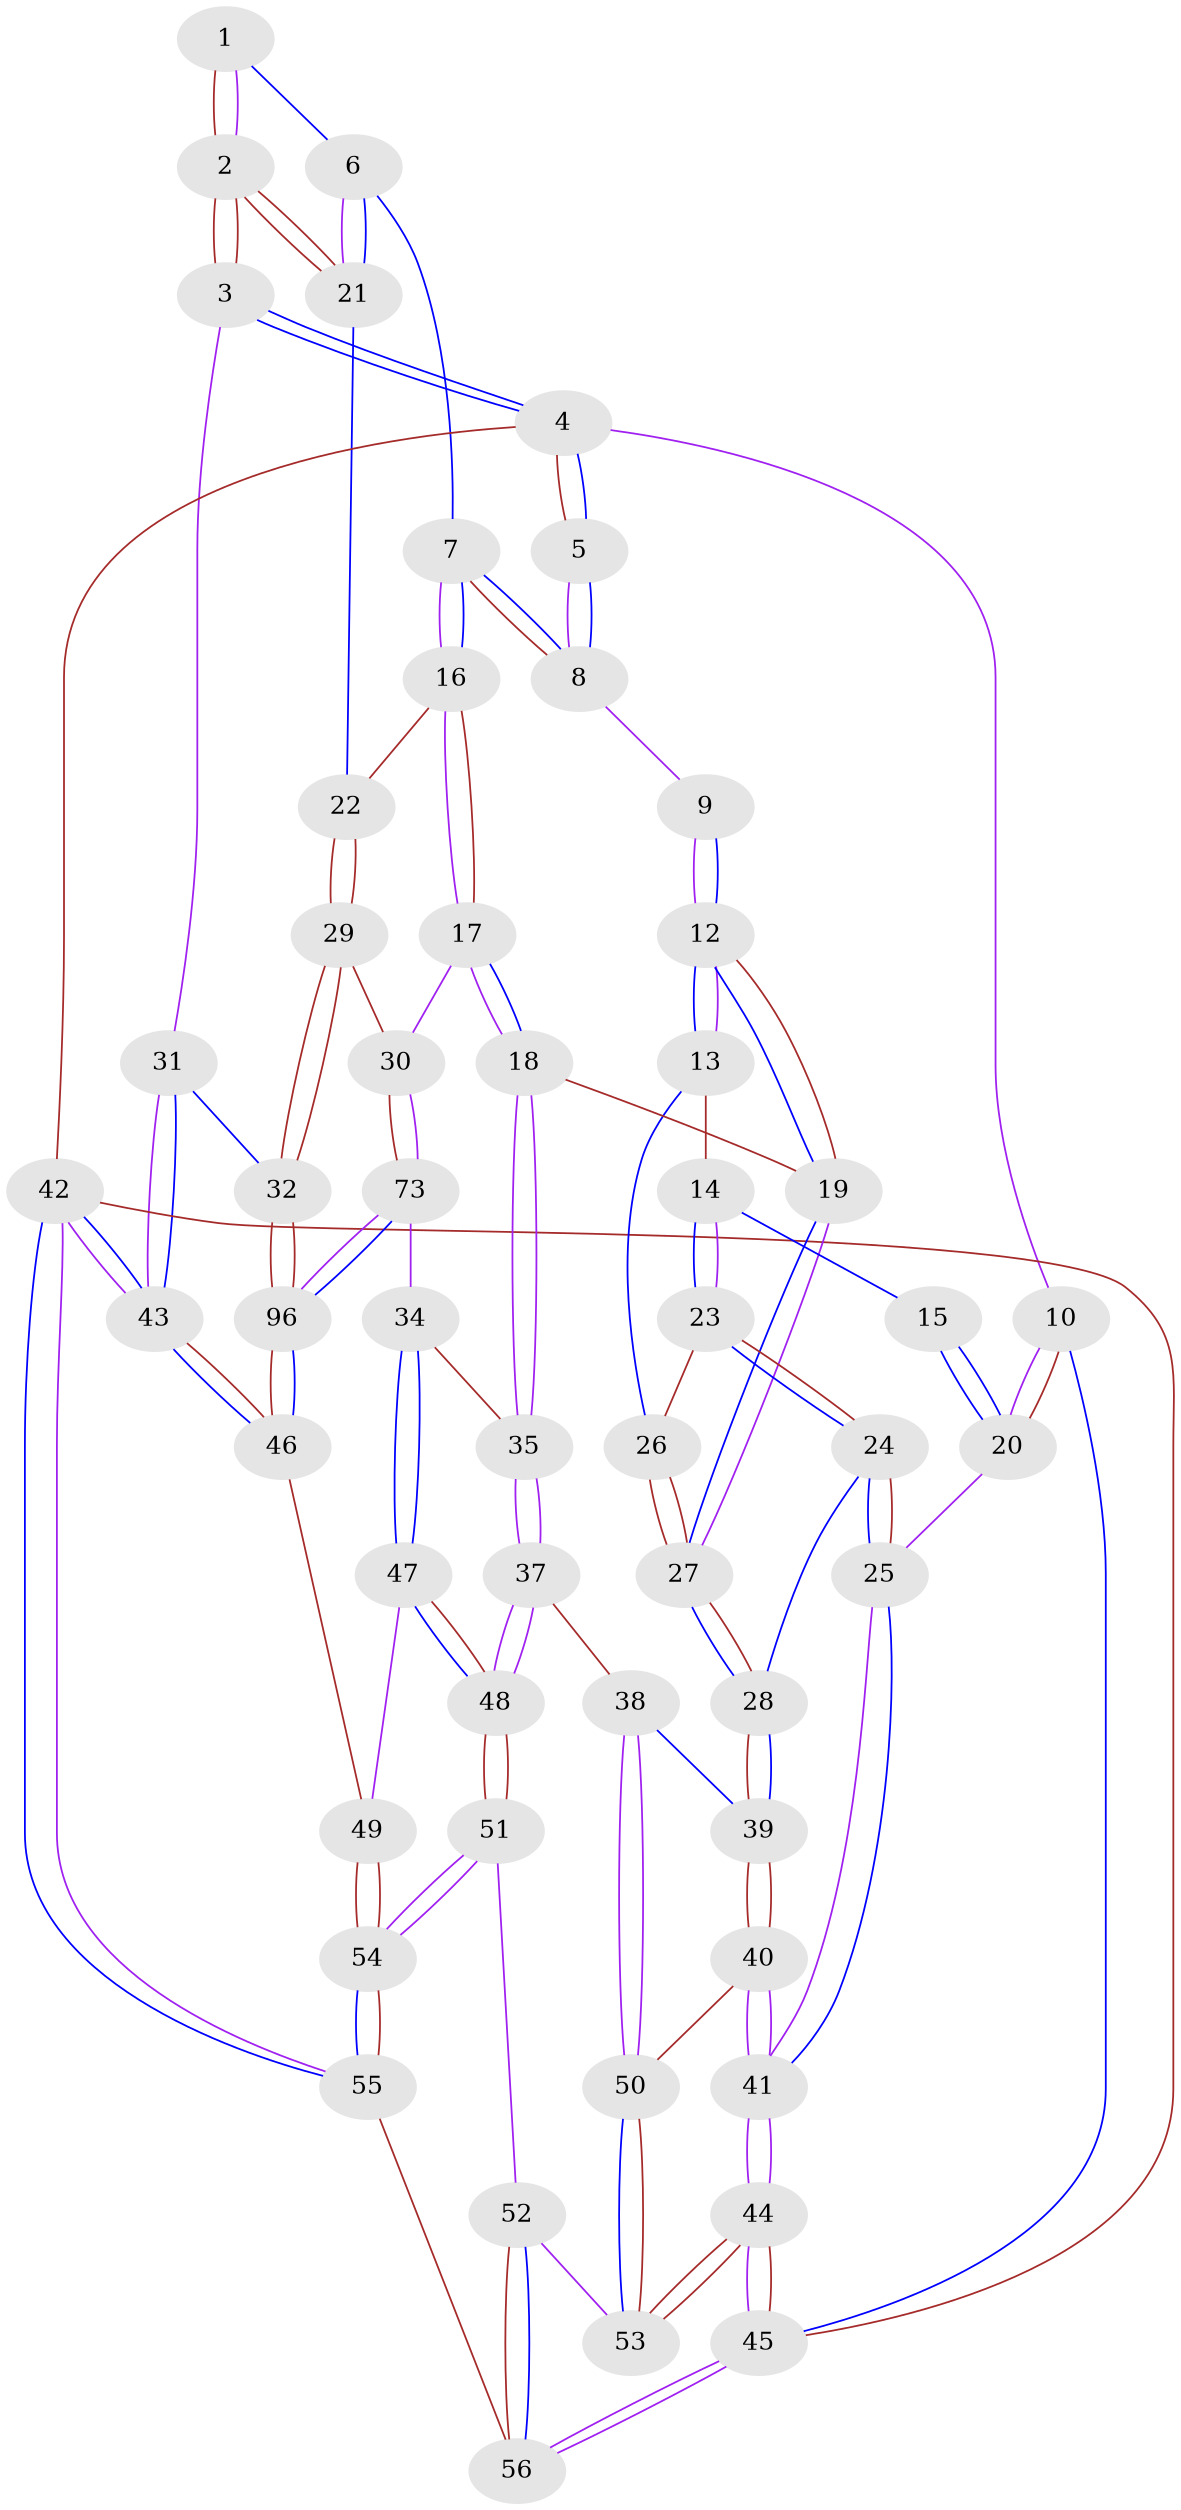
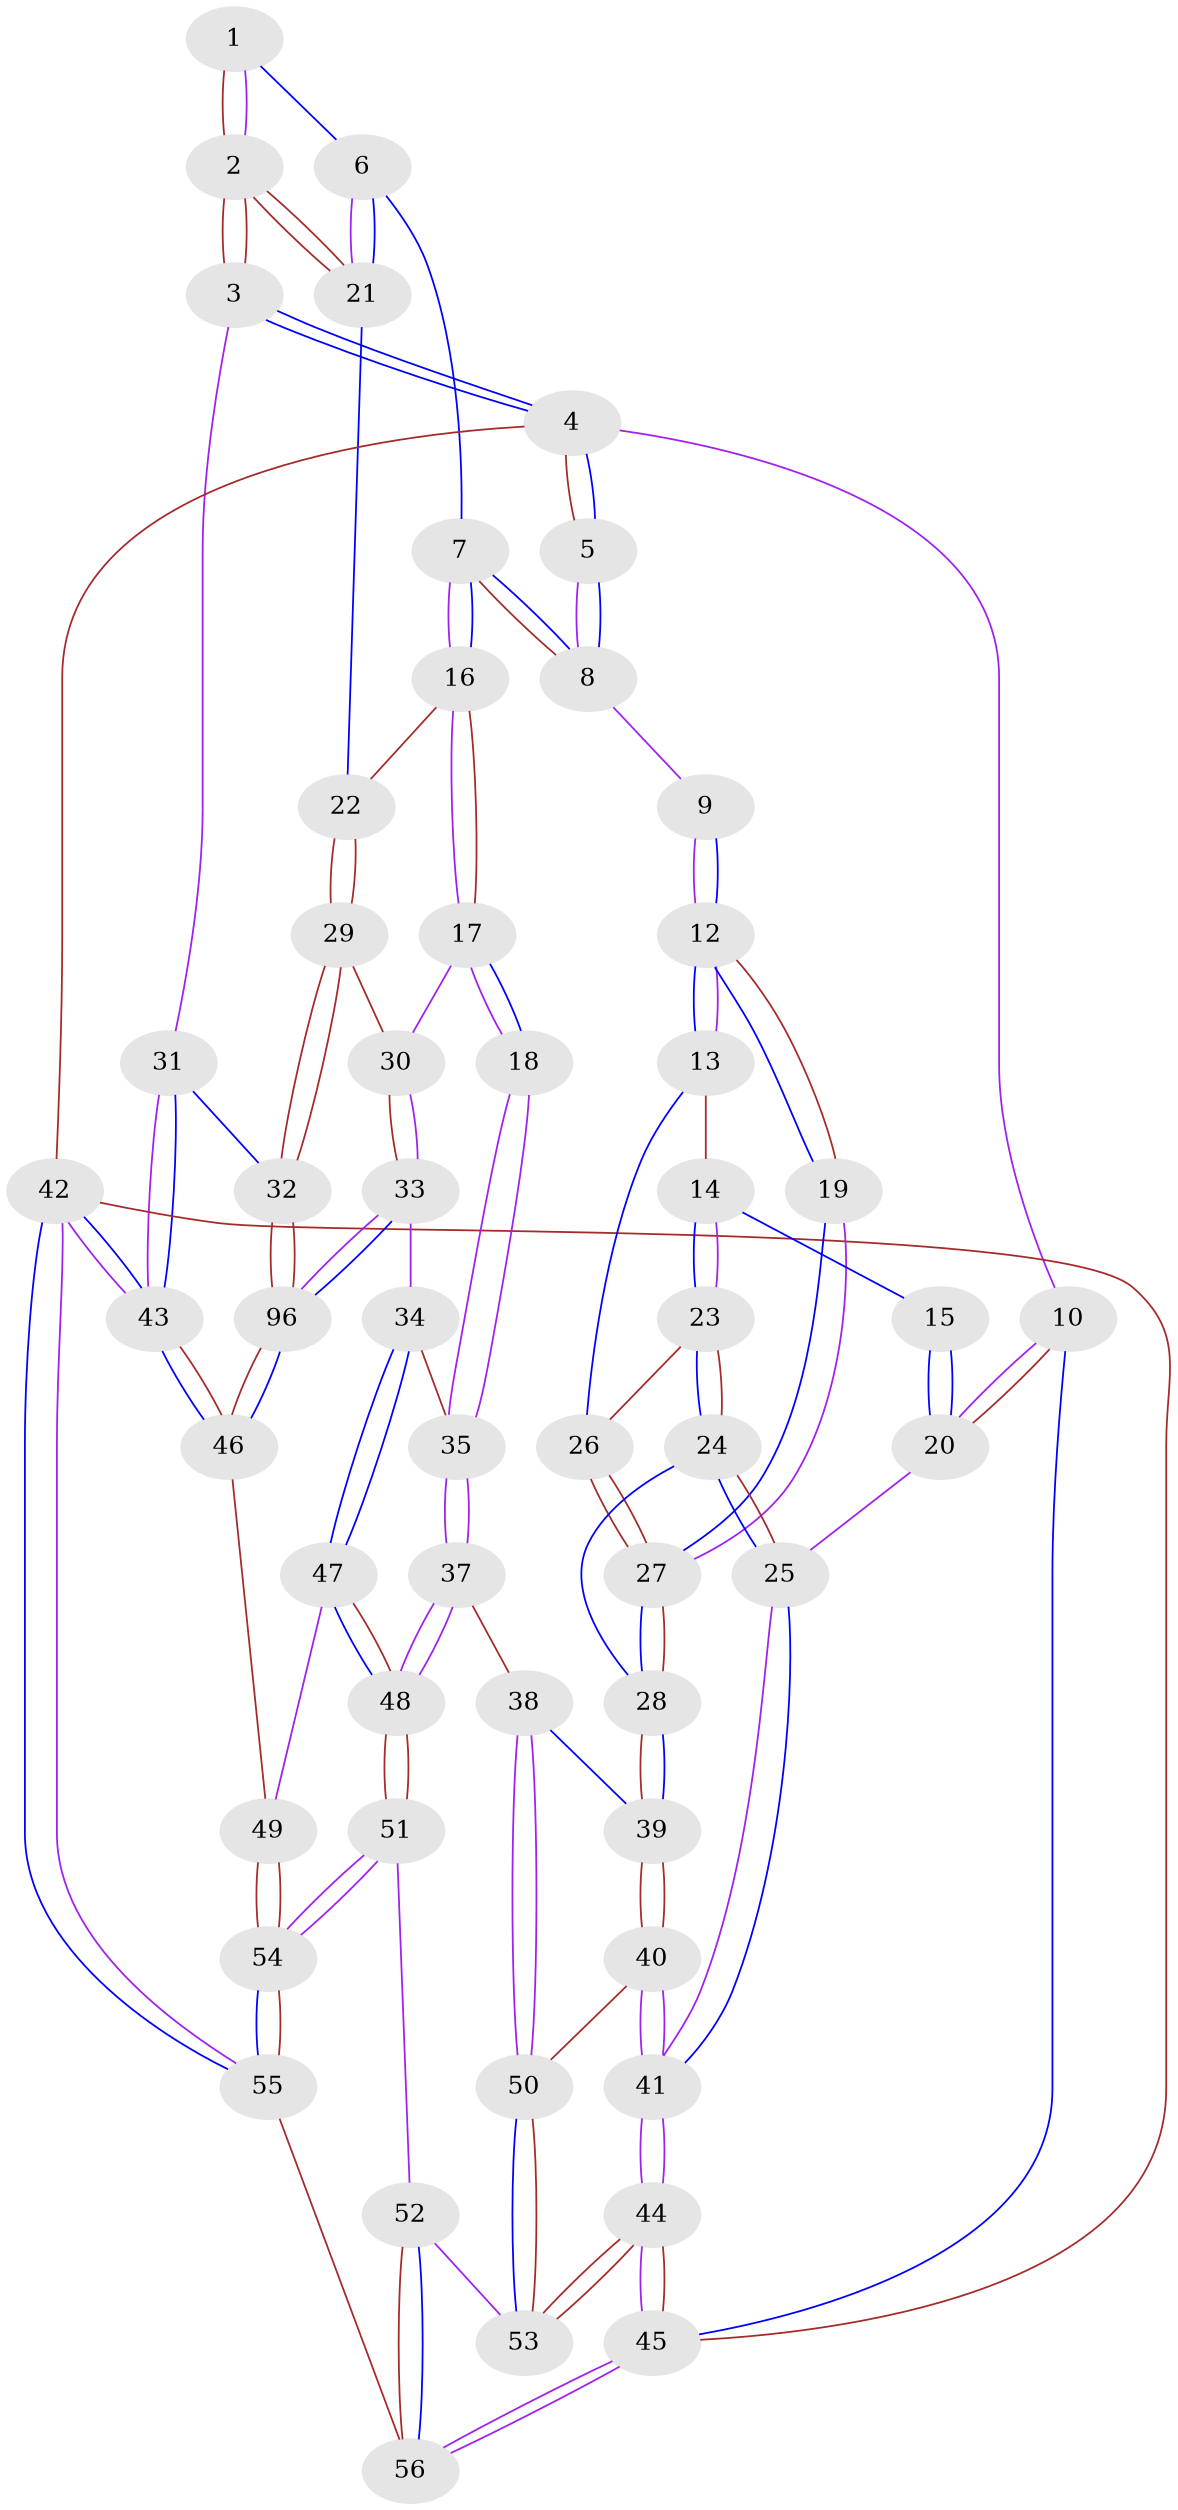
edge "18" -- "19": removed
node "73": label "73" -> "33"
